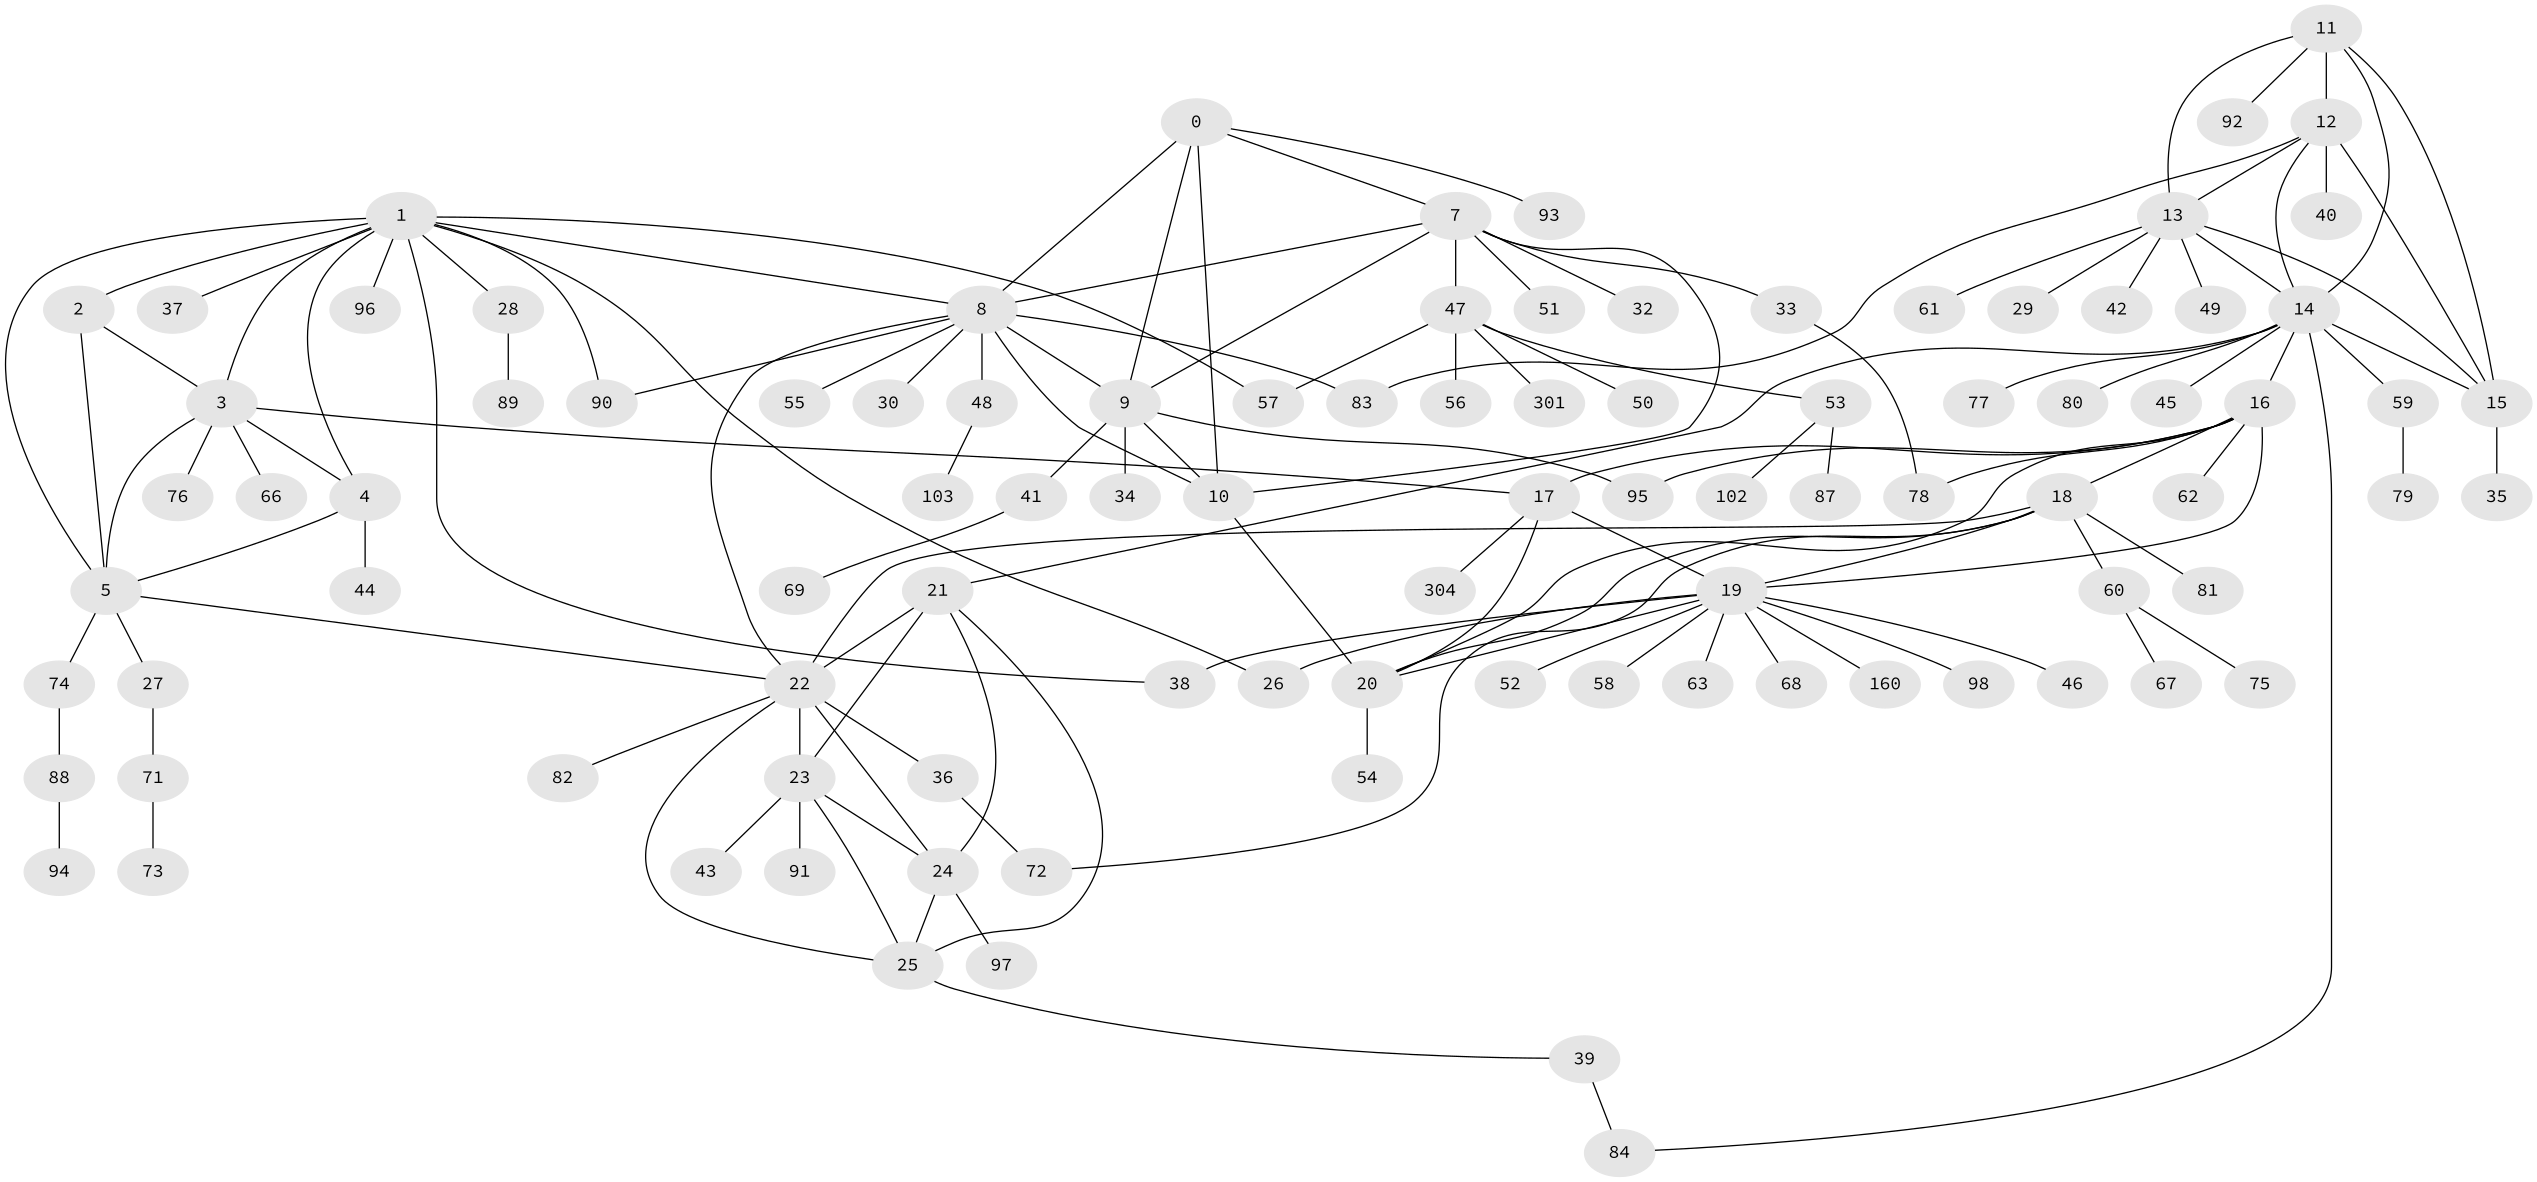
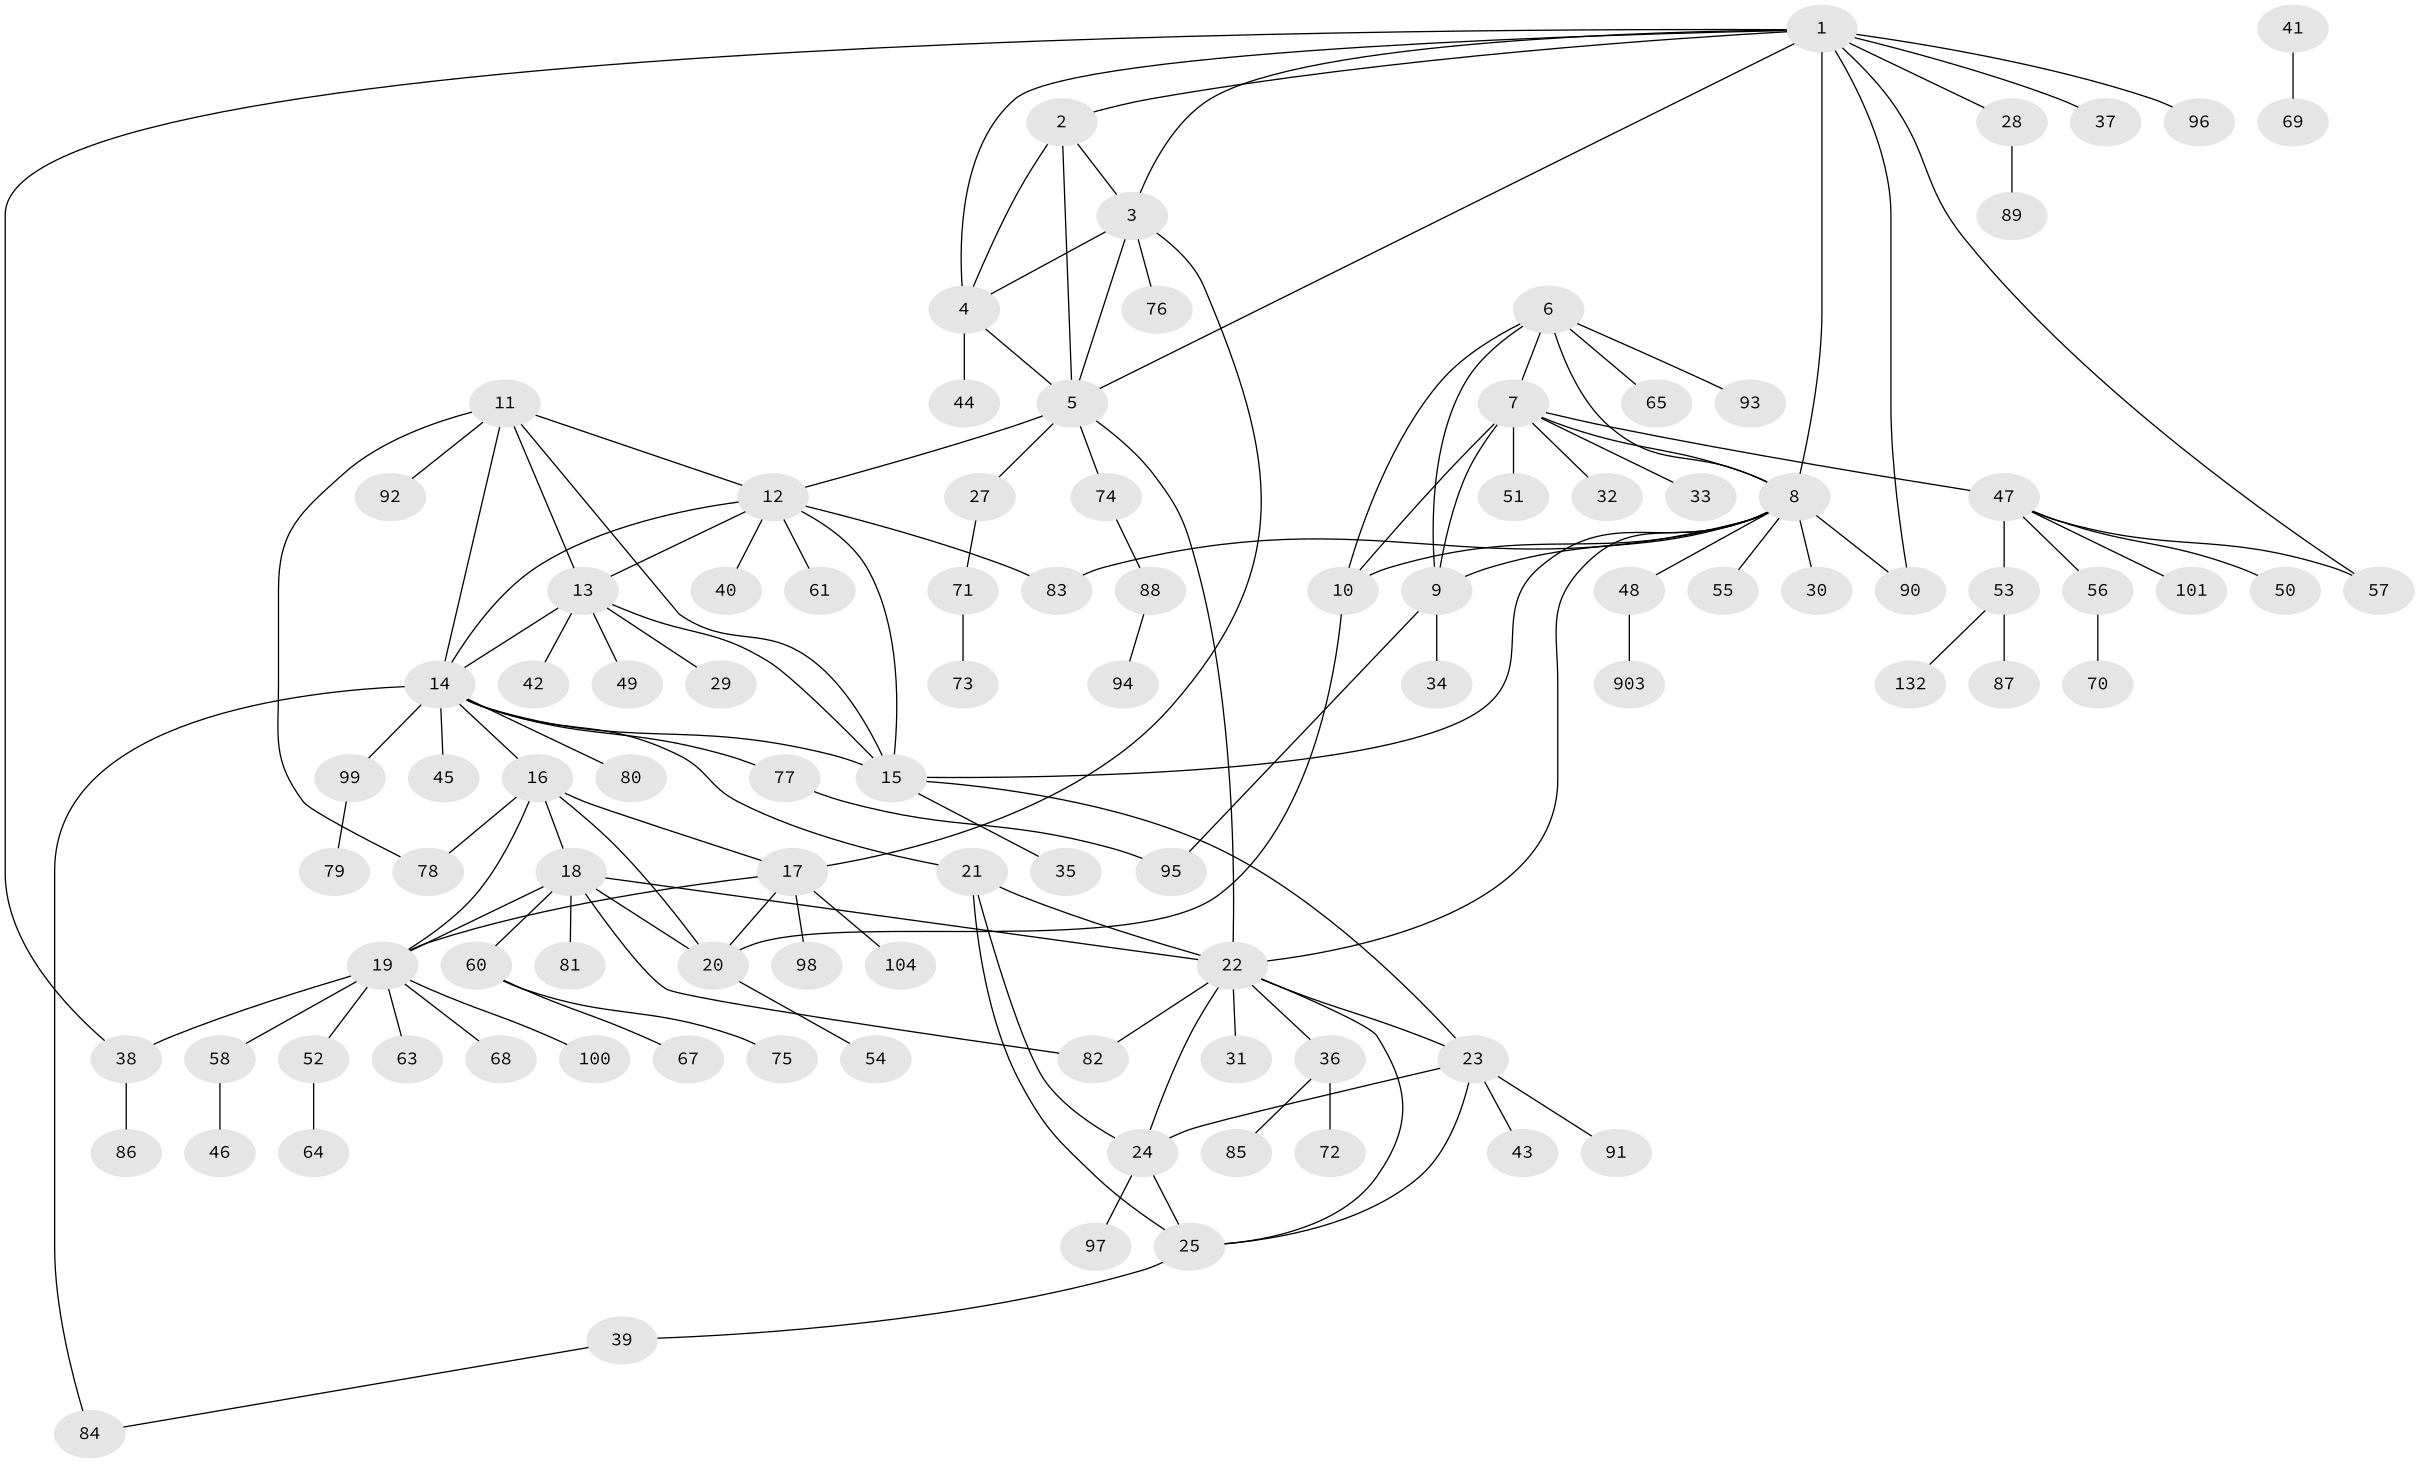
node "0": label "0" -> "6"
edge "2" -- "4": added
edge "13" -- "61": now "12" -- "61"
edge "33" -- "78": now "11" -- "78"
node "301": label "301" -> "101"
node "65": added
node "59": label "59" -> "99"
edge "9" -- "41": removed
edge "9" -- "10": removed
edge "16" -- "95": now "77" -- "95"
edge "5" -- "12": added
node "66": removed
node "103": label "103" -> "903"
node "102": label "102" -> "132"
node "62": removed
node "304": label "304" -> "104"
edge "19" -- "46": now "58" -- "46"
edge "19" -- "98": now "17" -- "98"
edge "19" -- "20": removed
edge "21" -- "23": now "15" -- "23"
node "26": removed
node "160": label "160" -> "100"
node "70": added
edge "18" -- "72": now "18" -- "82"
edge "8" -- "15": added
node "31": added
node "86": added
node "64": added
node "85": added
